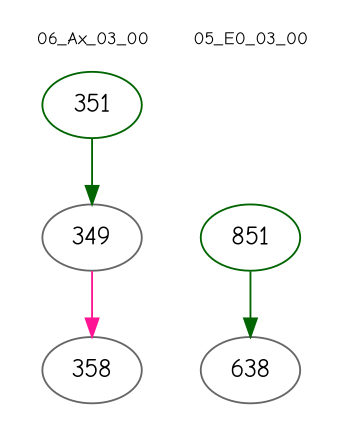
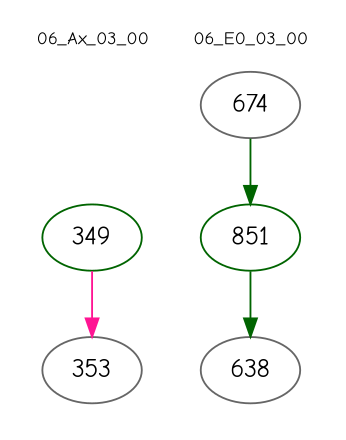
cluster "05_E0_03_00": label "05_E0_03_00" -> "06_E0_03_00"
node "351": removed
node "674": added
node "349": color gray40 -> darkgreen
node "358": label "358" -> "353"
